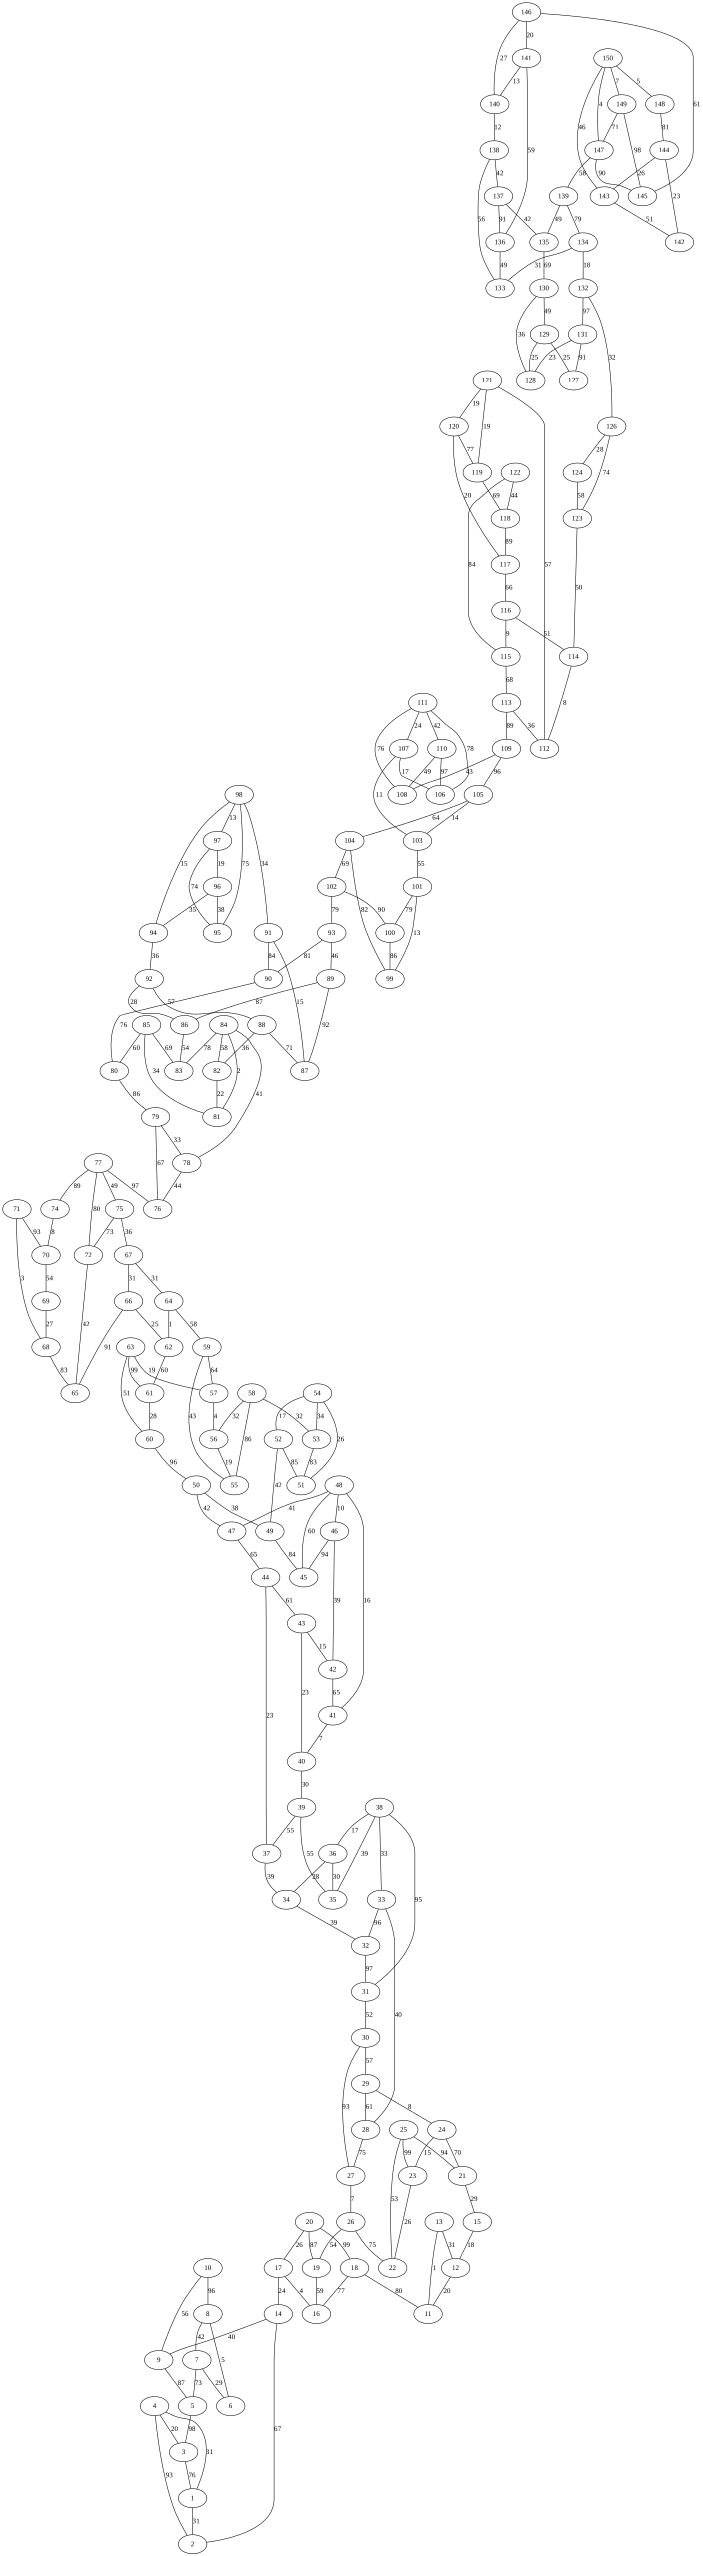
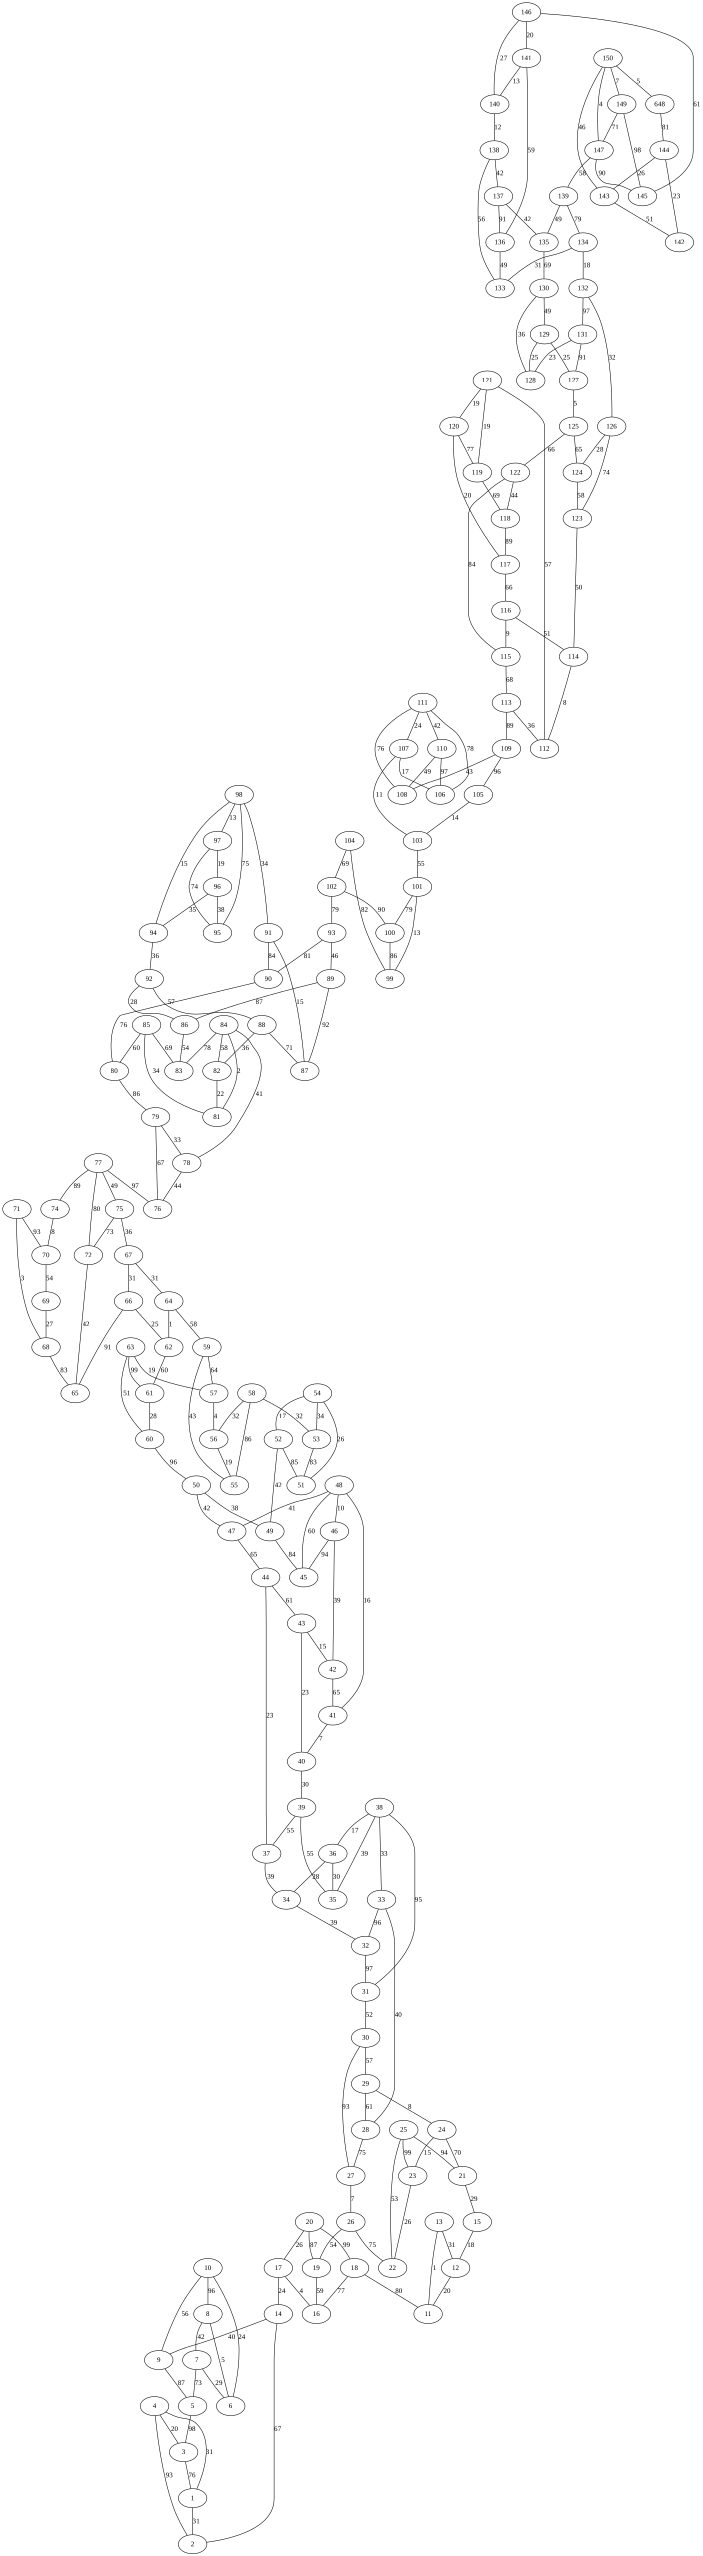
node "148": label "148" -> "648"
node "125": added
edge "105" -- "104": removed, label "64"
edge "10" -- "6": added, label "24"
